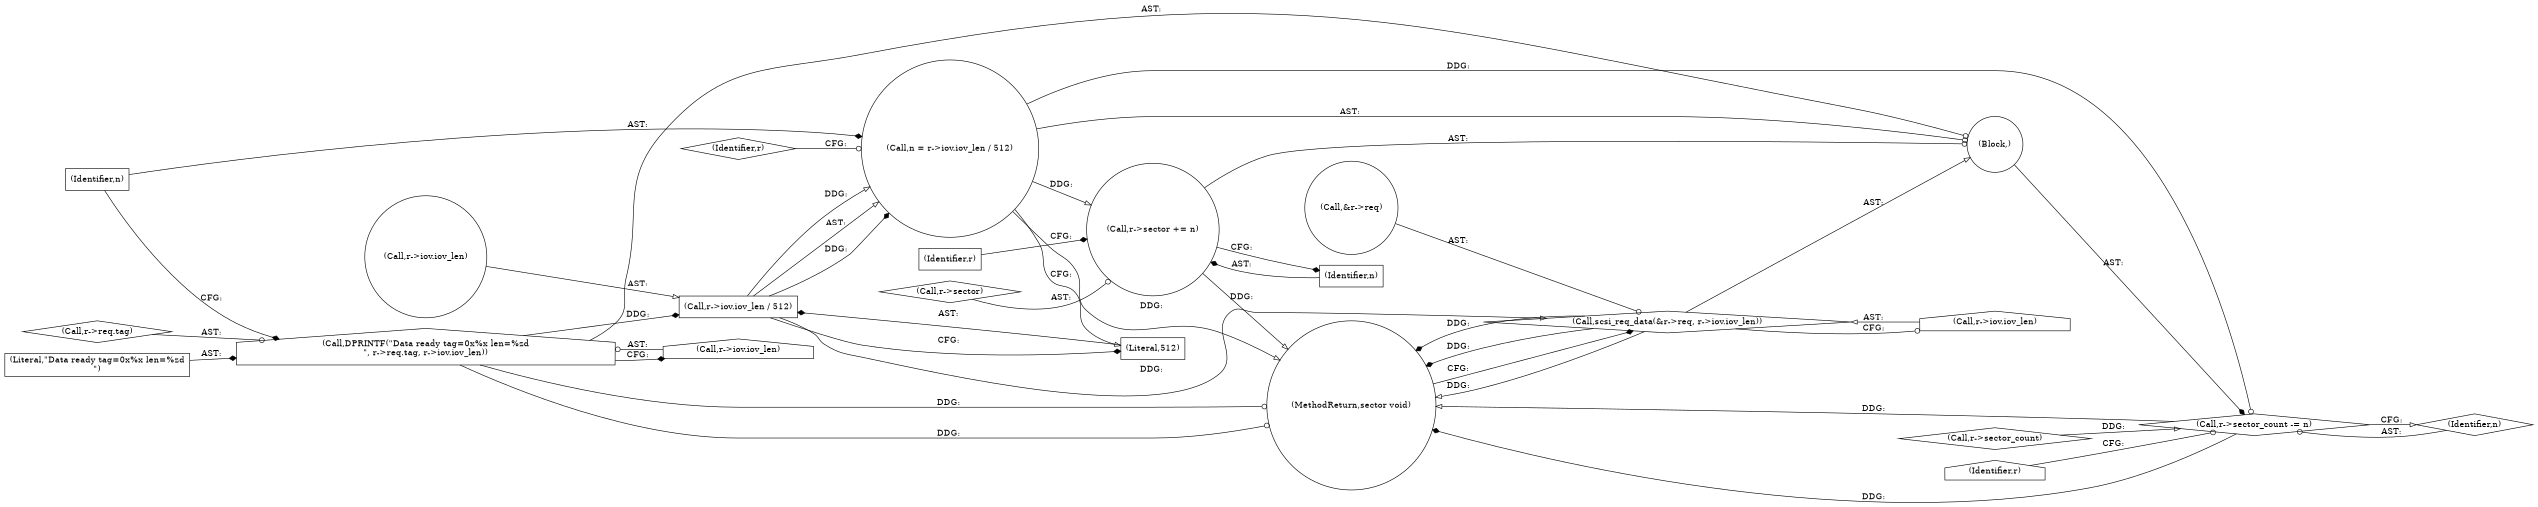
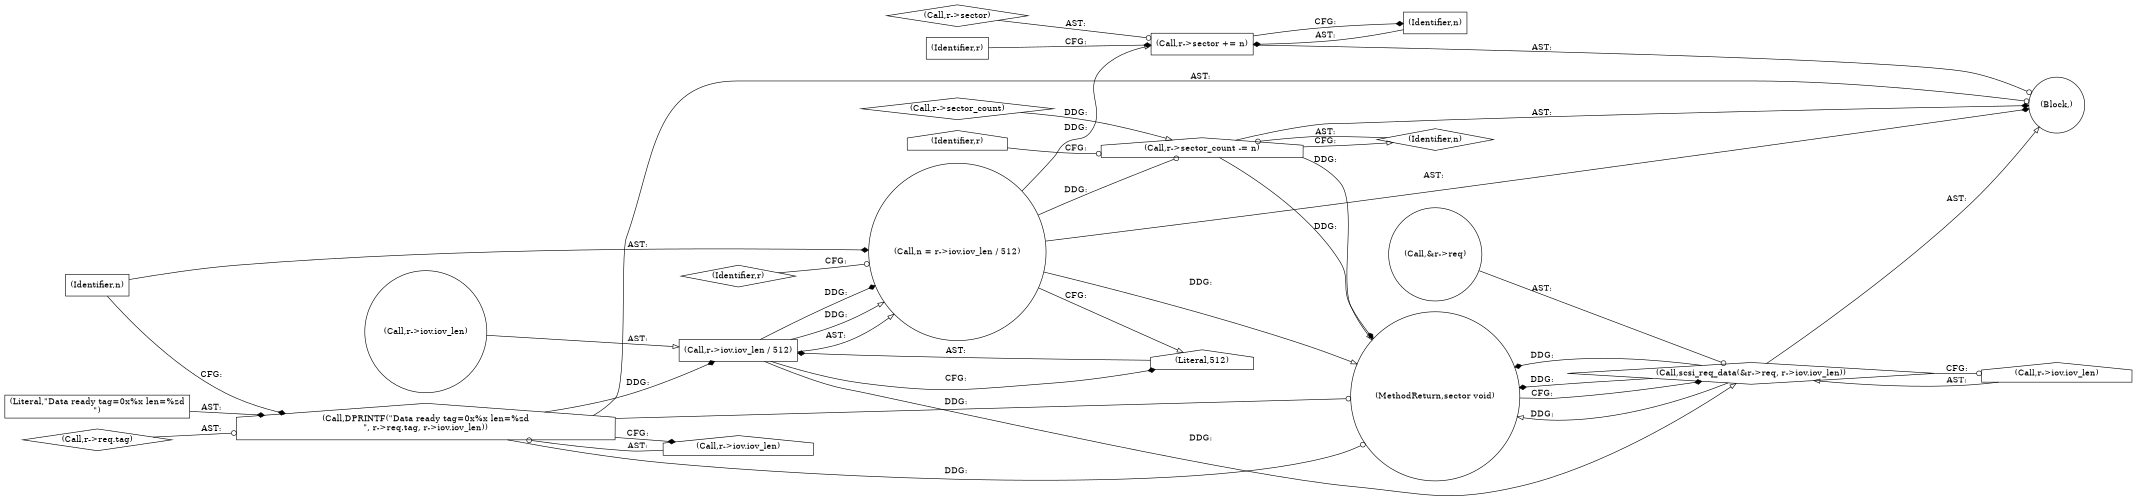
edge "(Call,n = r->iov.iov_len / 512)" -> "(Block,)": arrowhead odot -> diamond
node "(Call,r->sector += n)": shape circle -> box
edge "(Block,)" -> "(Call,r->sector_count -= n)": reversed
edge "(Call,r->sector += n)" -> "(MethodReturn,sector void)": removed, label "DDG:"
node "(Literal,512)": shape box -> house
node "(Call,r->sector_count -= n)": shape diamond -> house
